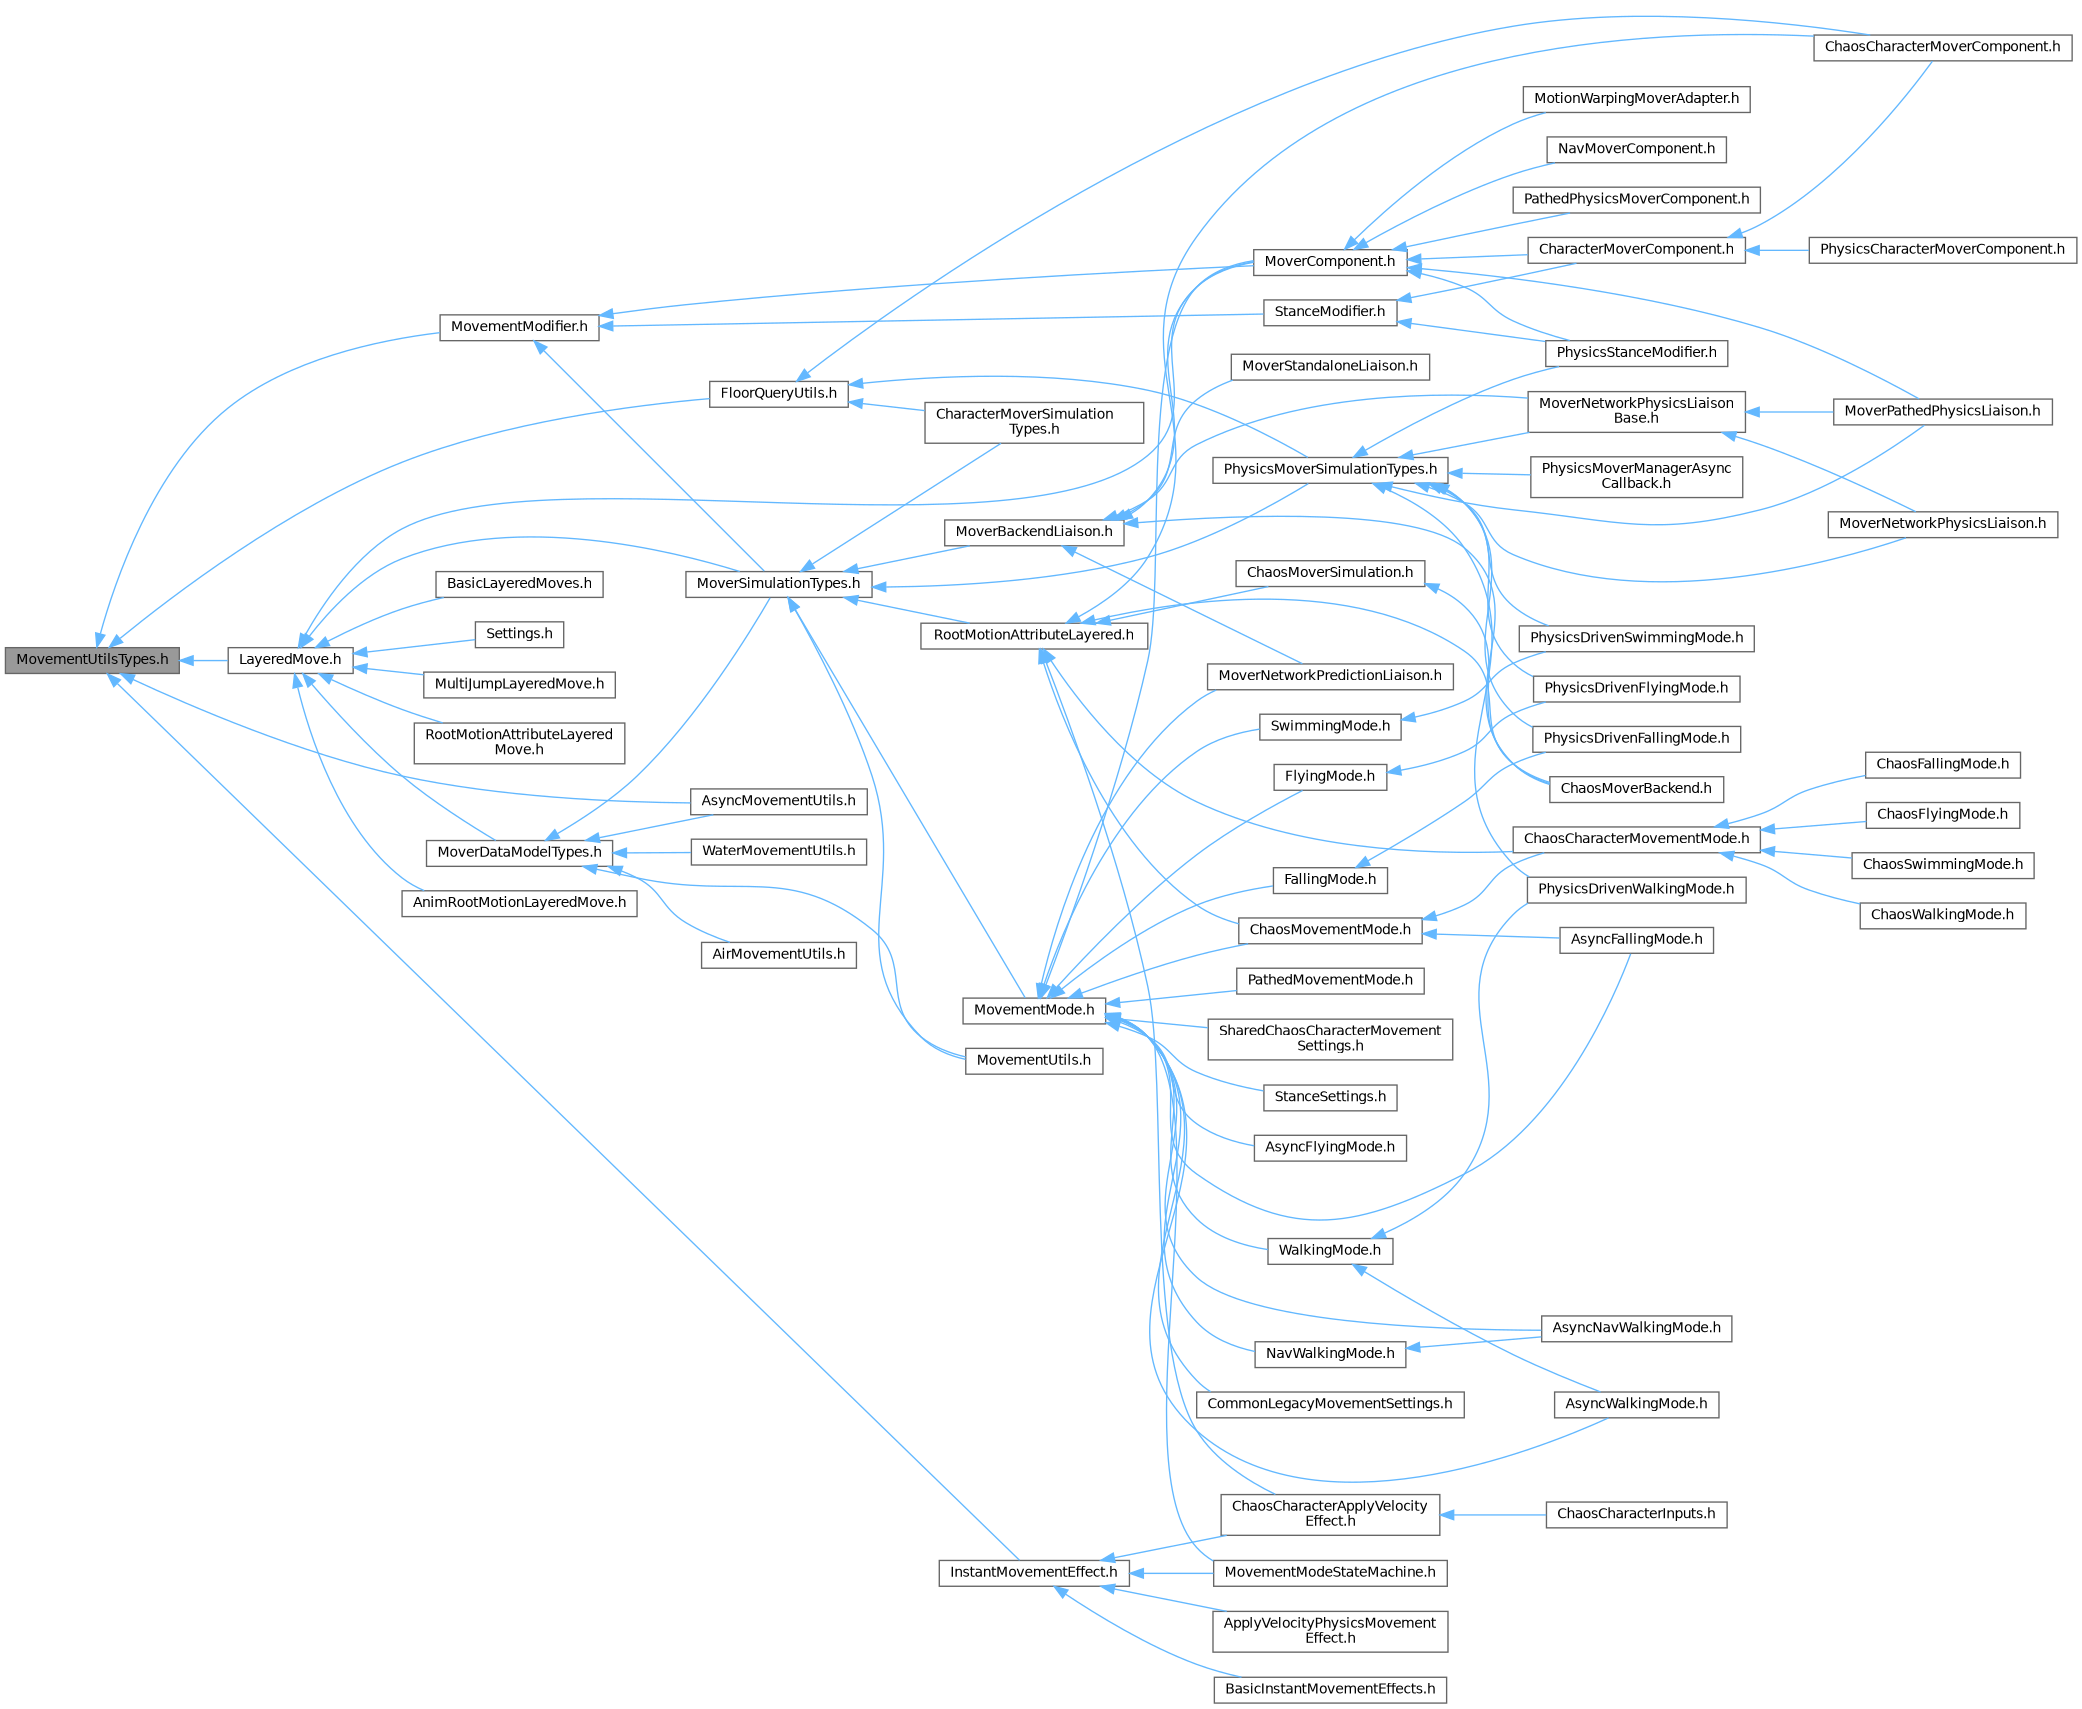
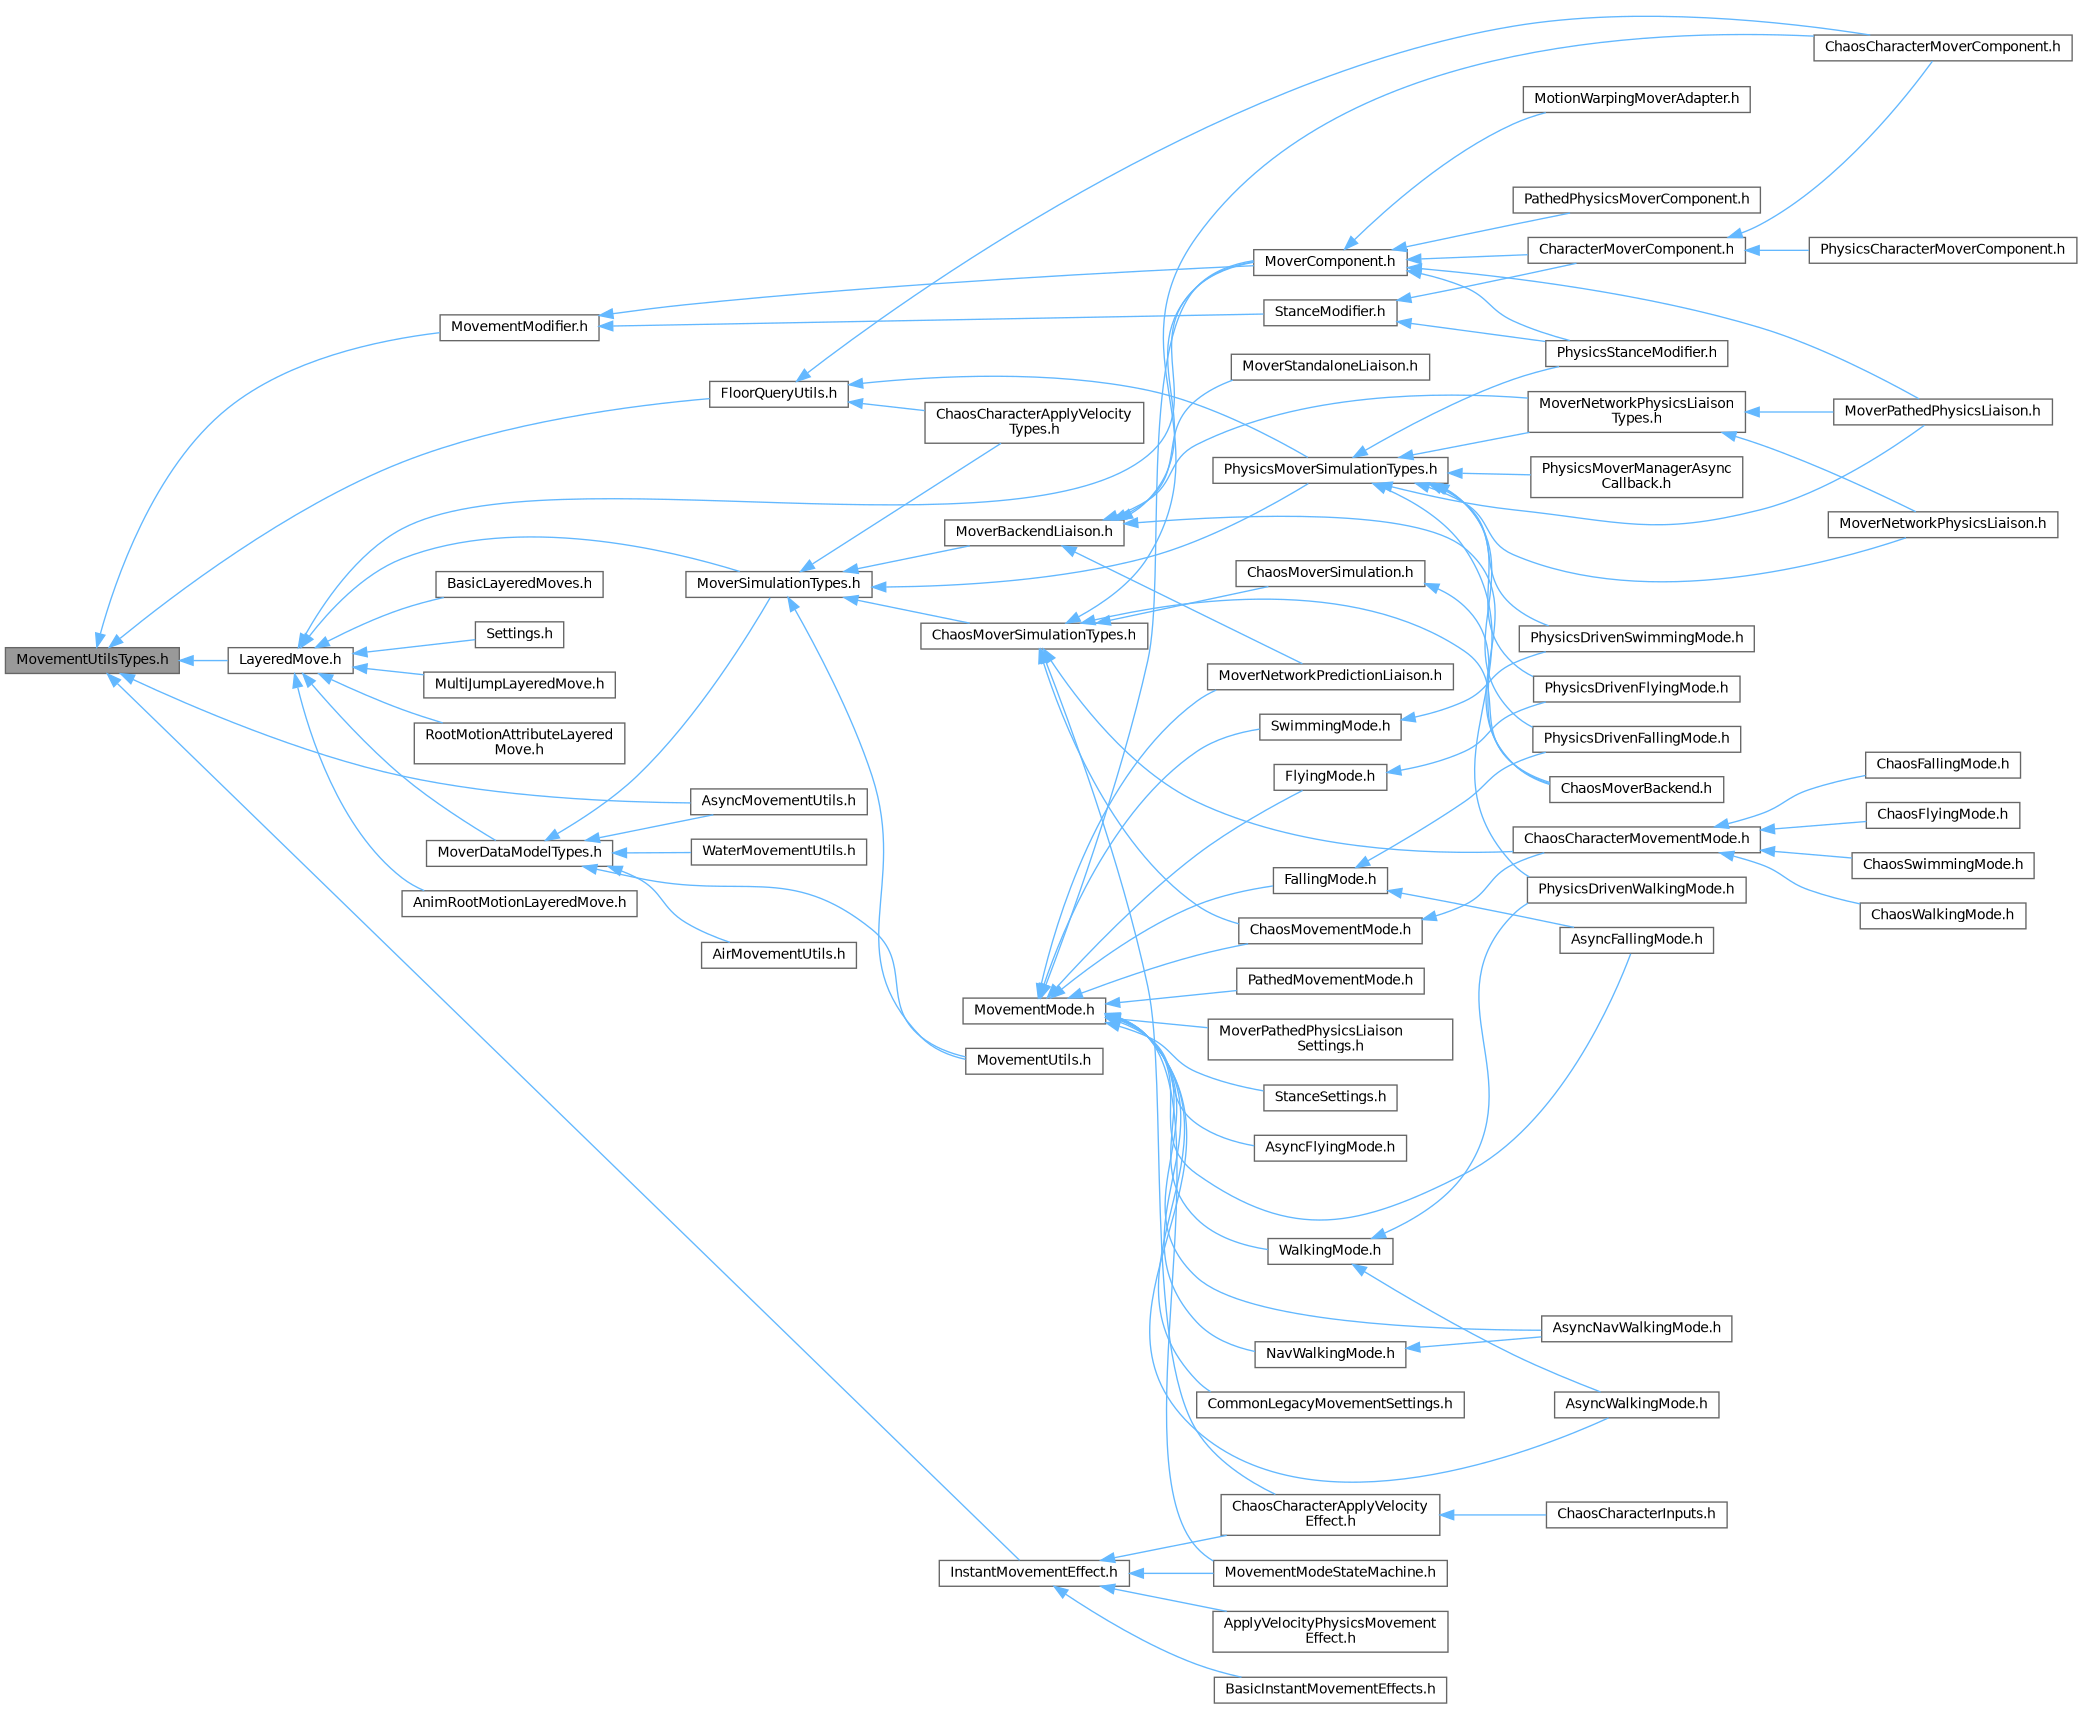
node "NavMoverComponent.h": removed
node "MoverNetworkPhysicsLiaison Base.h": label "MoverNetworkPhysicsLiaison Base.h" -> "MoverNetworkPhysicsLiaison Types.h"
node "CharacterMoverSimulation Types.h": label "CharacterMoverSimulation Types.h" -> "ChaosCharacterApplyVelocity Types.h"
edge "MoverSimulationTypes.h" -> "MovementModifier.h": removed
node "RootMotionAttributeLayered.h": label "RootMotionAttributeLayered.h" -> "ChaosMoverSimulationTypes.h"
edge "MovementMode.h" -> "MoverSimulationTypes.h": removed
edge "AsyncFallingMode.h" -> "ChaosMovementMode.h": now "AsyncFallingMode.h" -> "FallingMode.h"
node "SharedChaosCharacterMovement Settings.h": label "SharedChaosCharacterMovement Settings.h" -> "MoverPathedPhysicsLiaison Settings.h"
